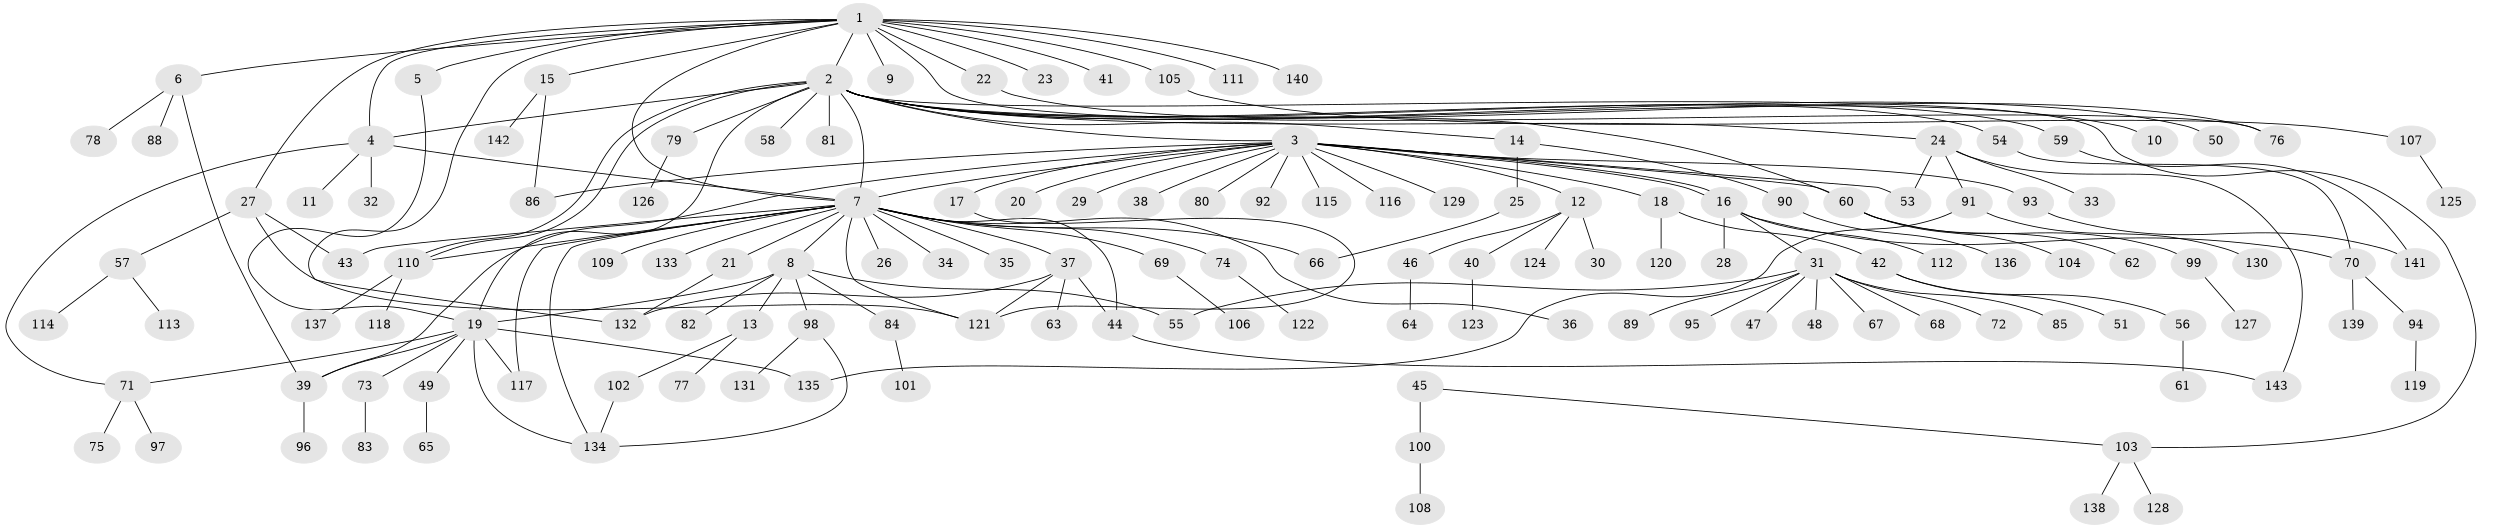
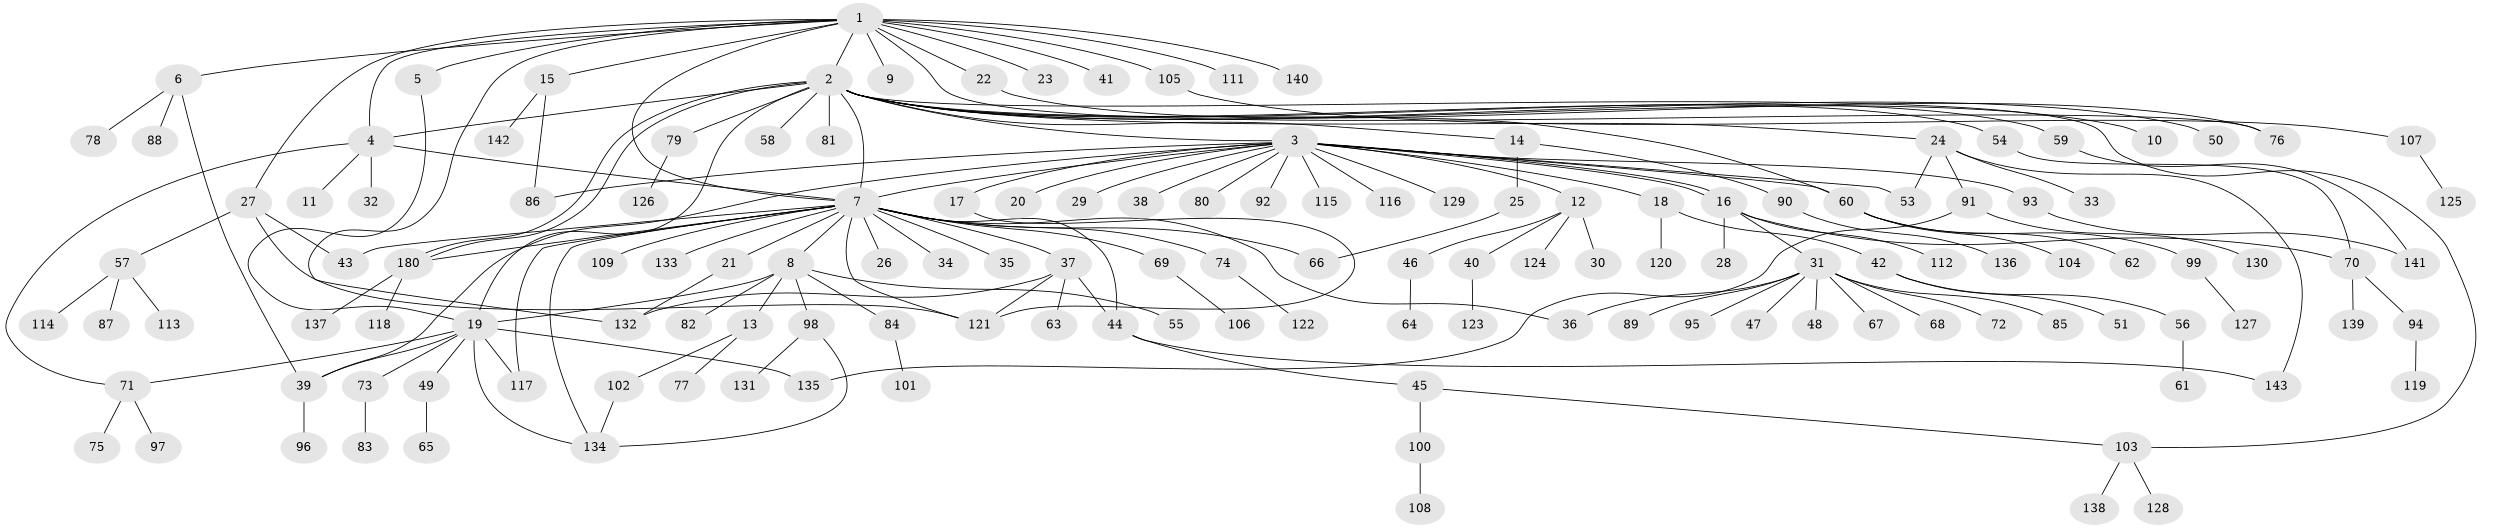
node "110": label "110" -> "180"
edge "31" -- "55": now "31" -- "36"
node "87": added
edge "44" -- "45": added
